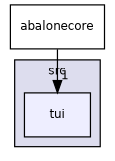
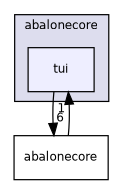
cluster "src": label "src" -> "abalonecore"
edge "tui" -> "abalonecore": added
